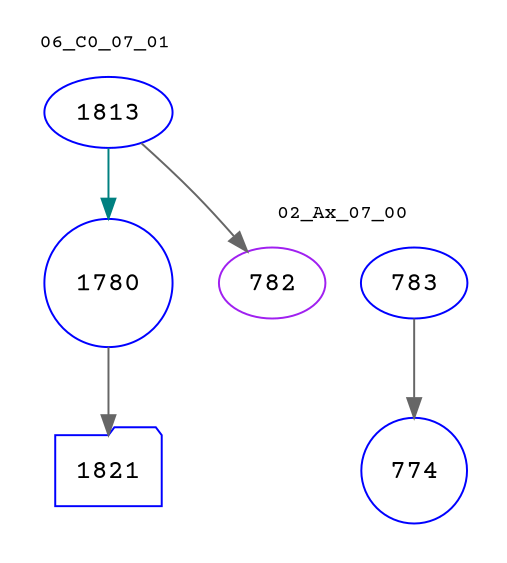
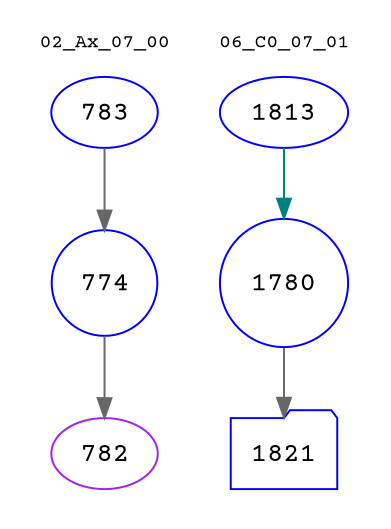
edge "1813" -> "782": now "774" -> "782"
